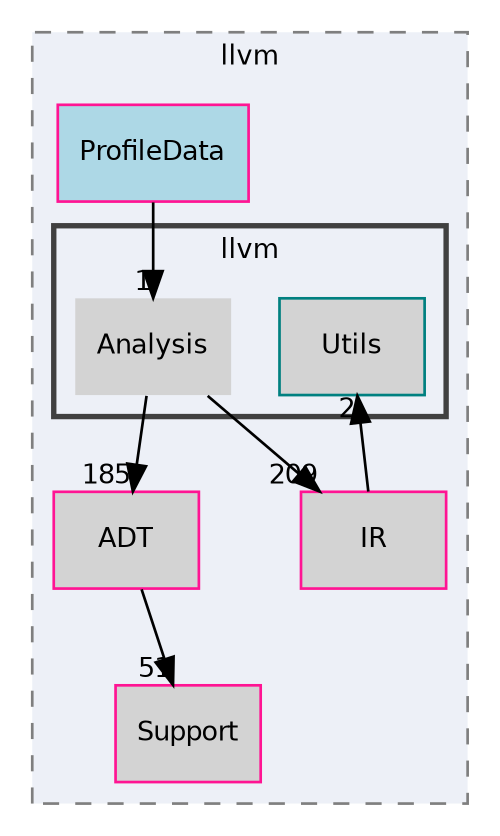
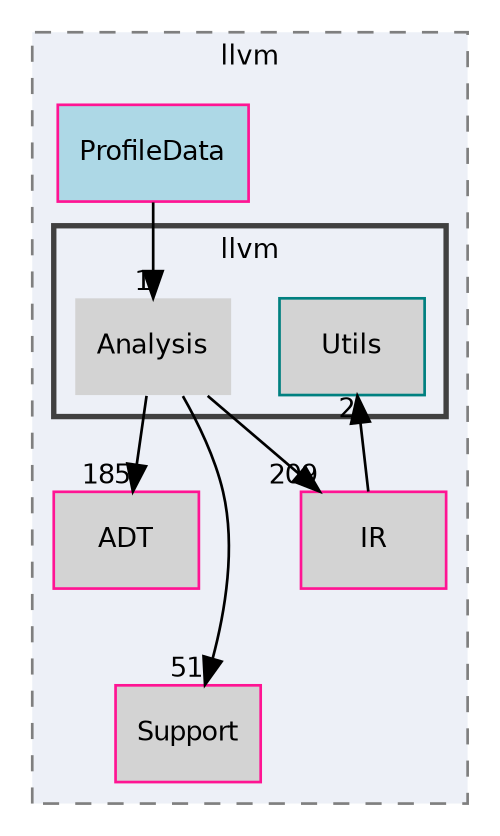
edge "ADT" -> "Support": now "Analysis" -> "Support"
